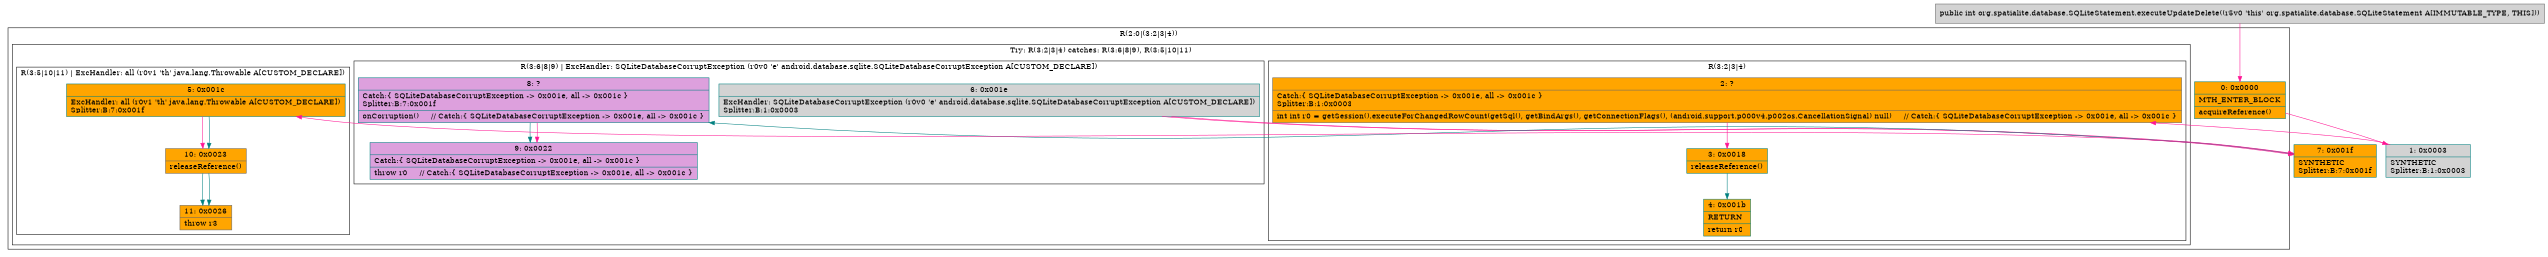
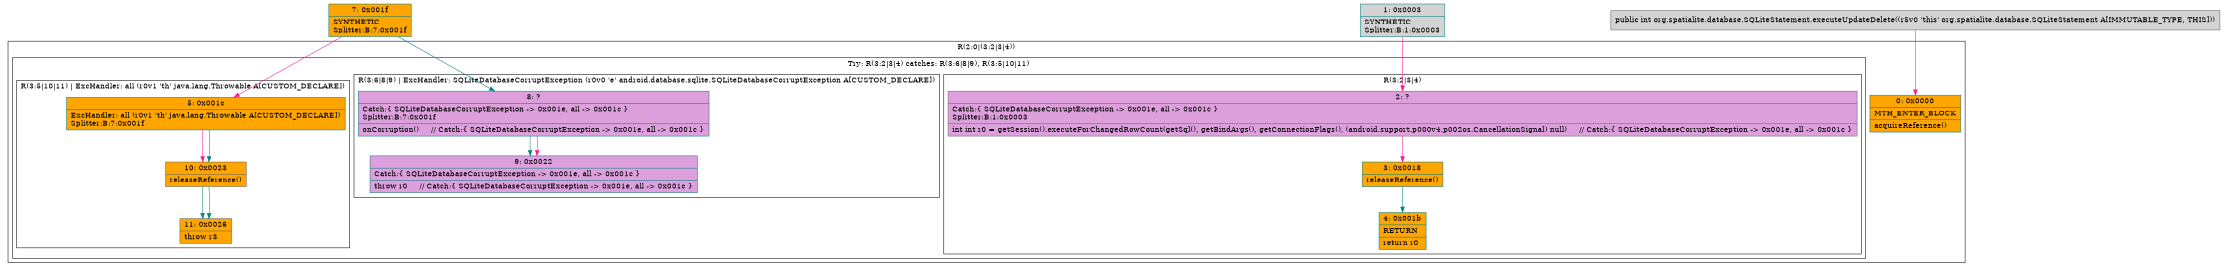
node "6: 0x001e": removed
node "2: ?": fillcolor orange -> plum
edge "0: 0x0000" -> "1: 0x0003": removed
